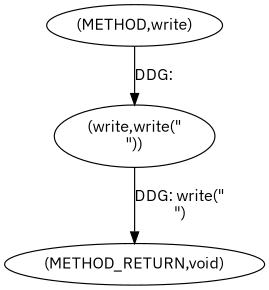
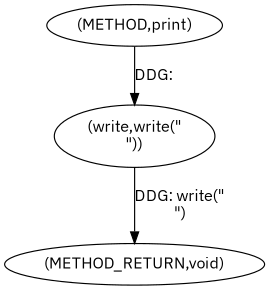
node "(METHOD,write)": label "(METHOD,write)" -> "(METHOD,print)"
